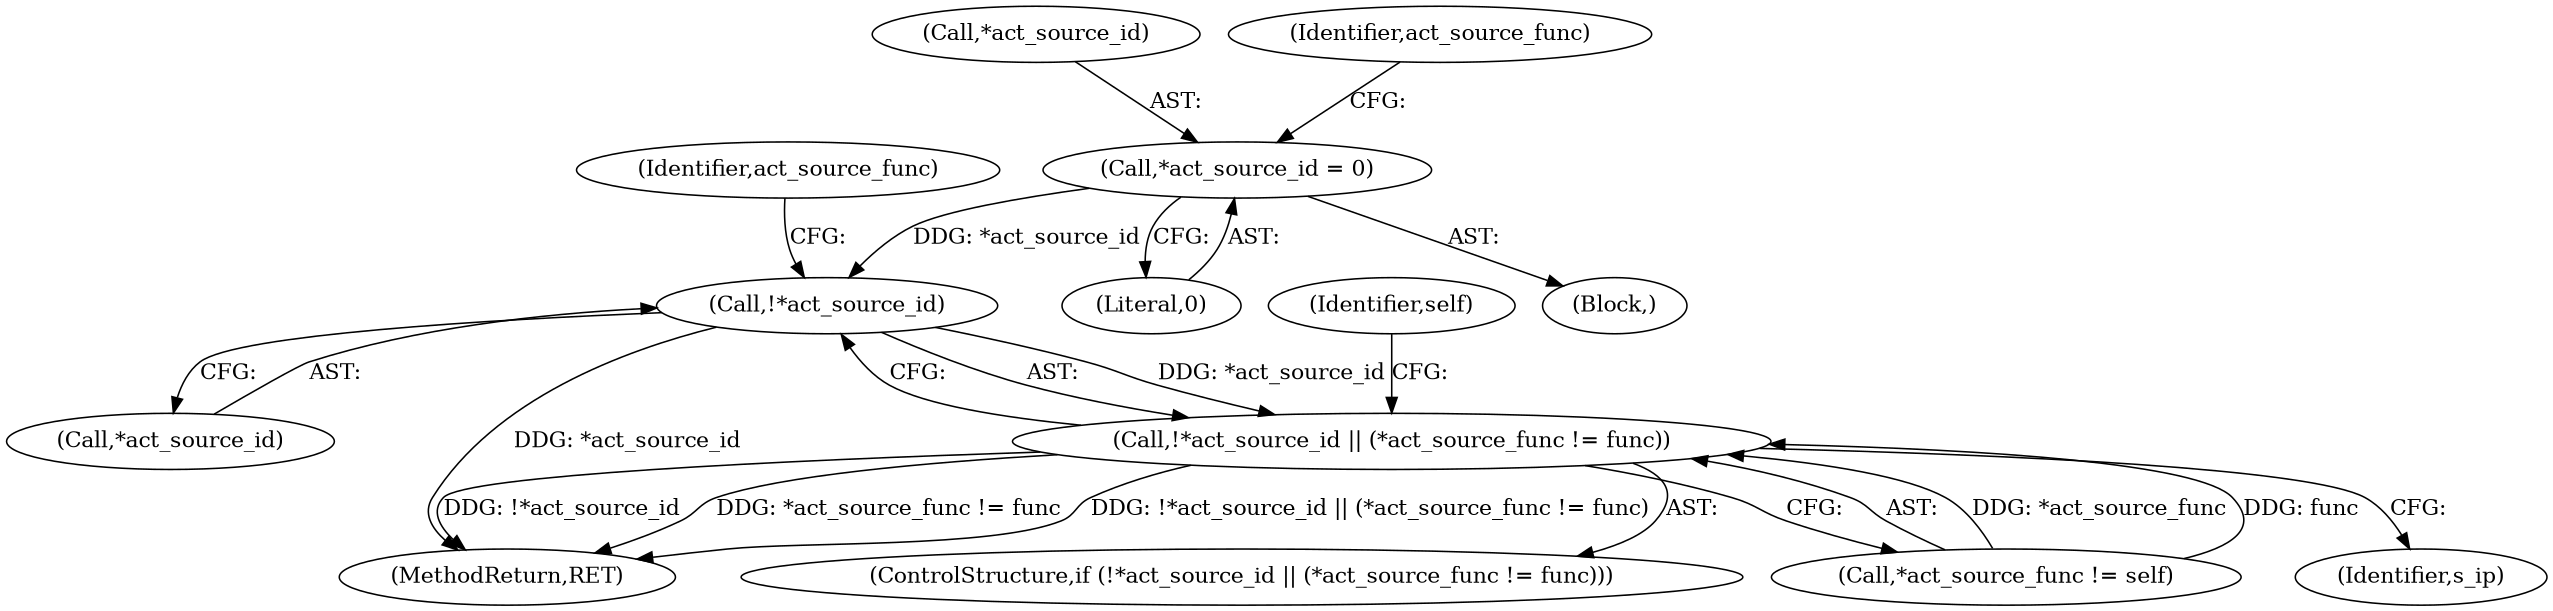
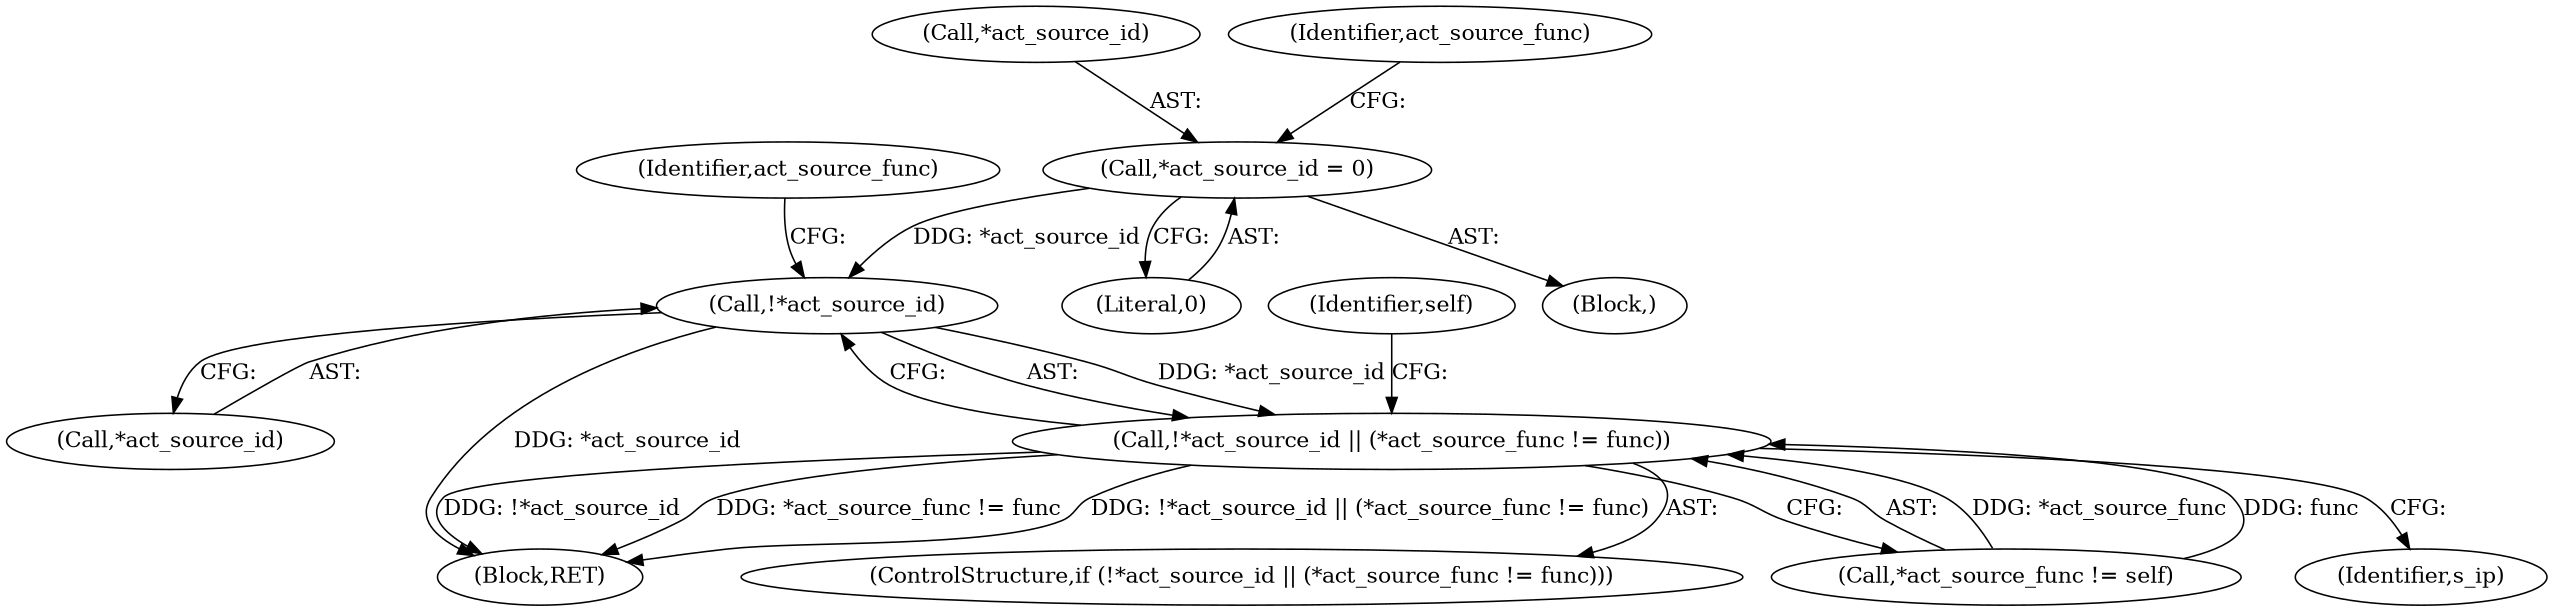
node "(MethodReturn,RET)": label "(MethodReturn,RET)" -> "(Block,RET)"
